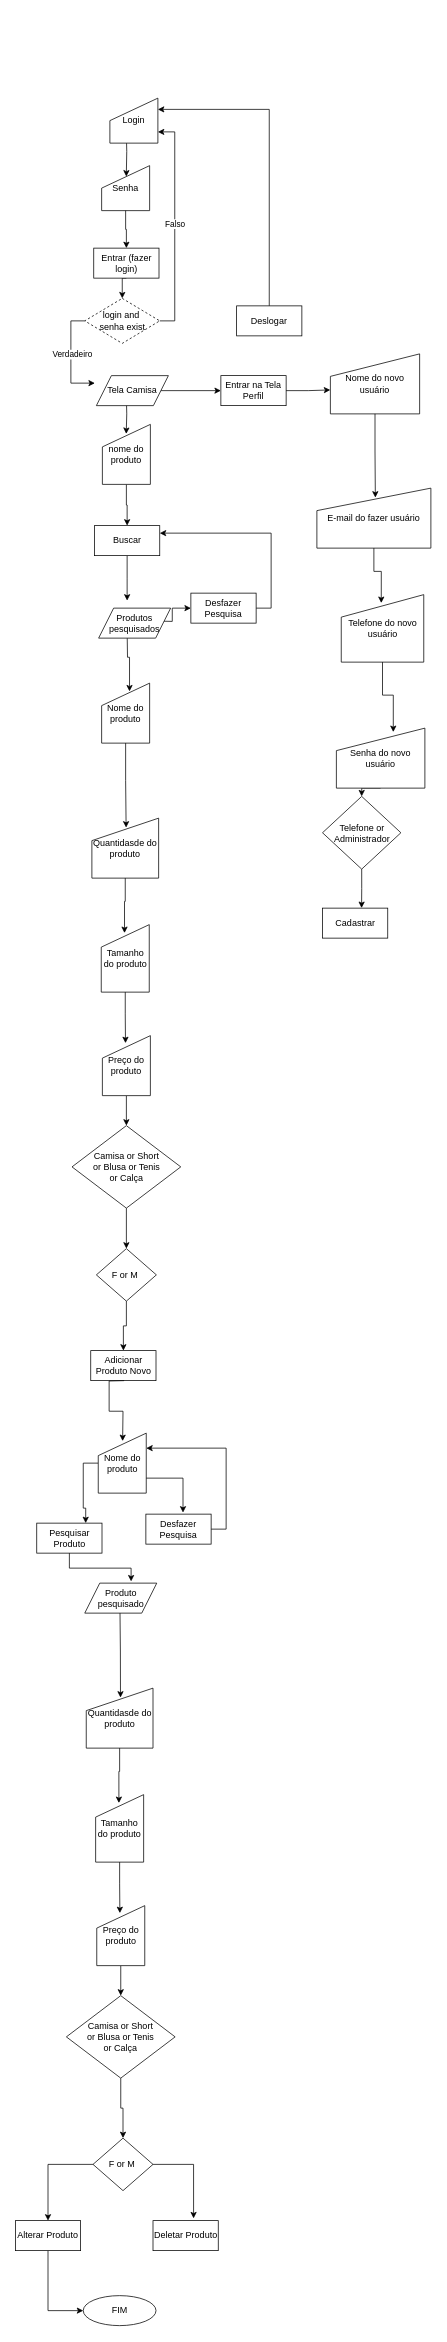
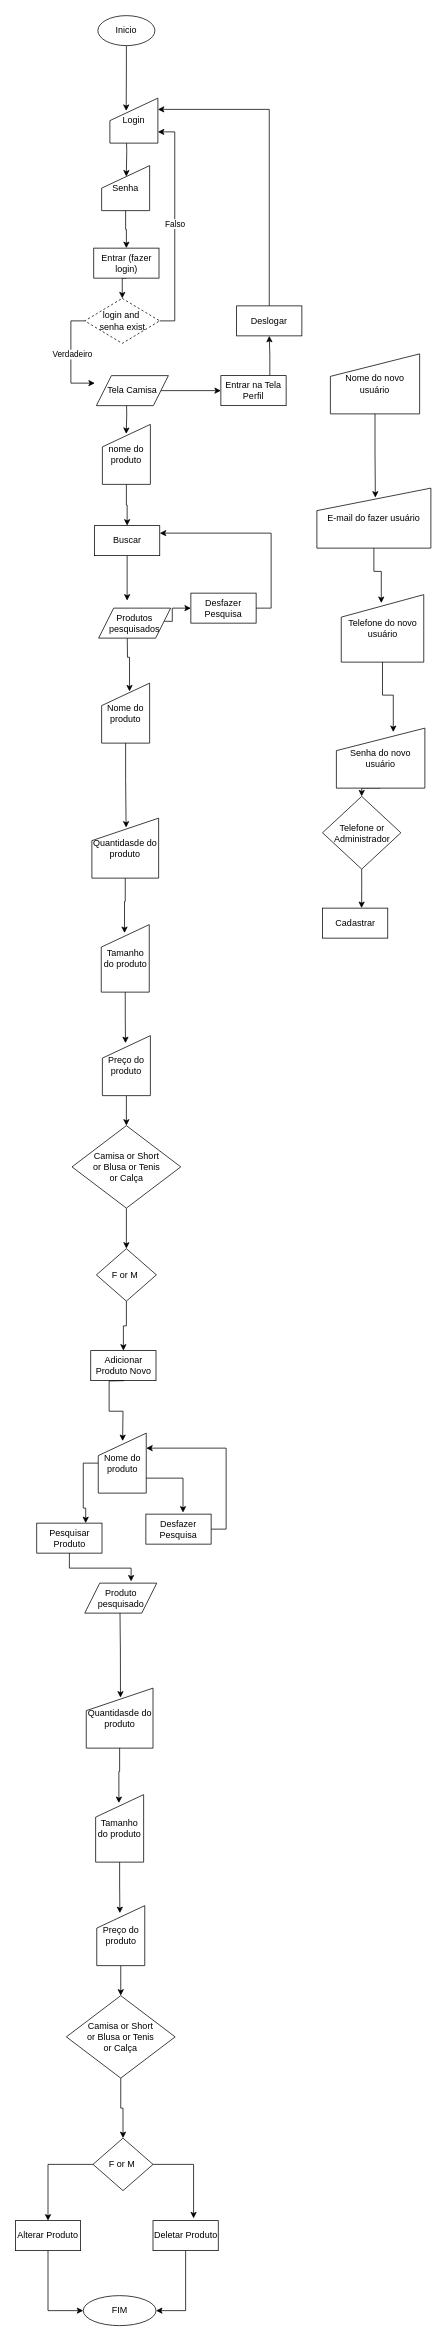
node "Inicio": added
edge "Inicio" -> "Login": added
edge "Entrar na Tela Perfil" -> "Deslogar": added
edge "Entrar na Tela Perfil" -> "Nome do novo usuário": removed
edge "Deletar Produto" -> "FIM": added
